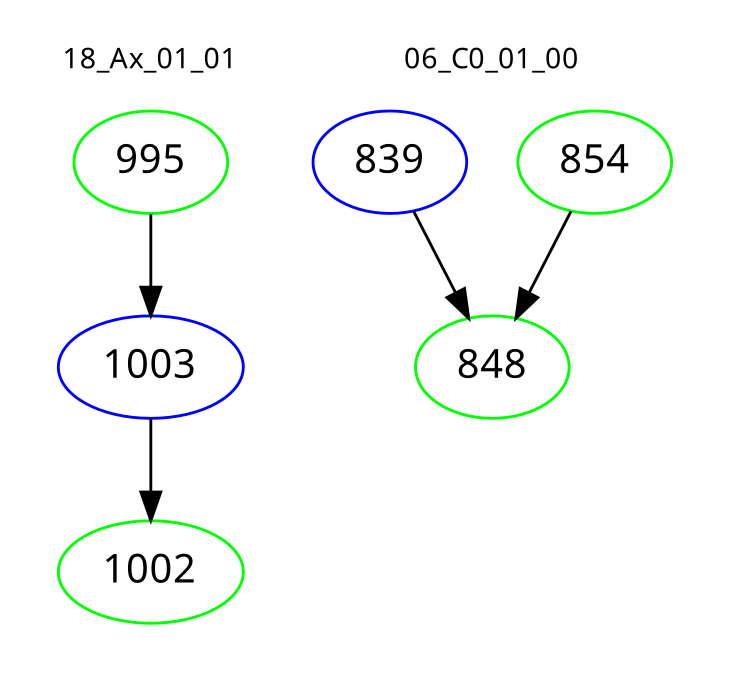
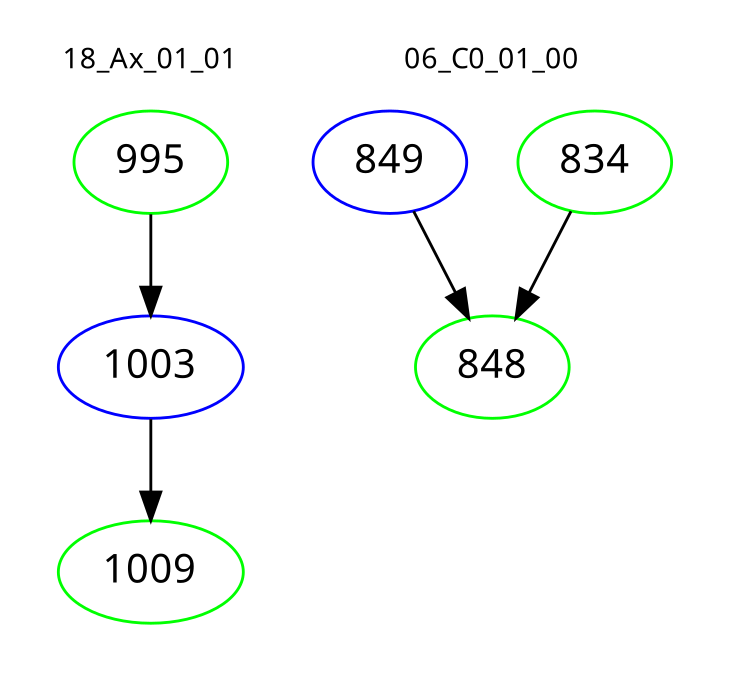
node "839": label "839" -> "849"
node "854": label "854" -> "834"
node "1002": label "1002" -> "1009"
